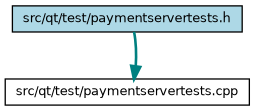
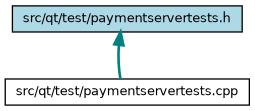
edge "src/qt/test/paymentservertests.h" -> "src/qt/test/paymentservertests.cpp": reversed
